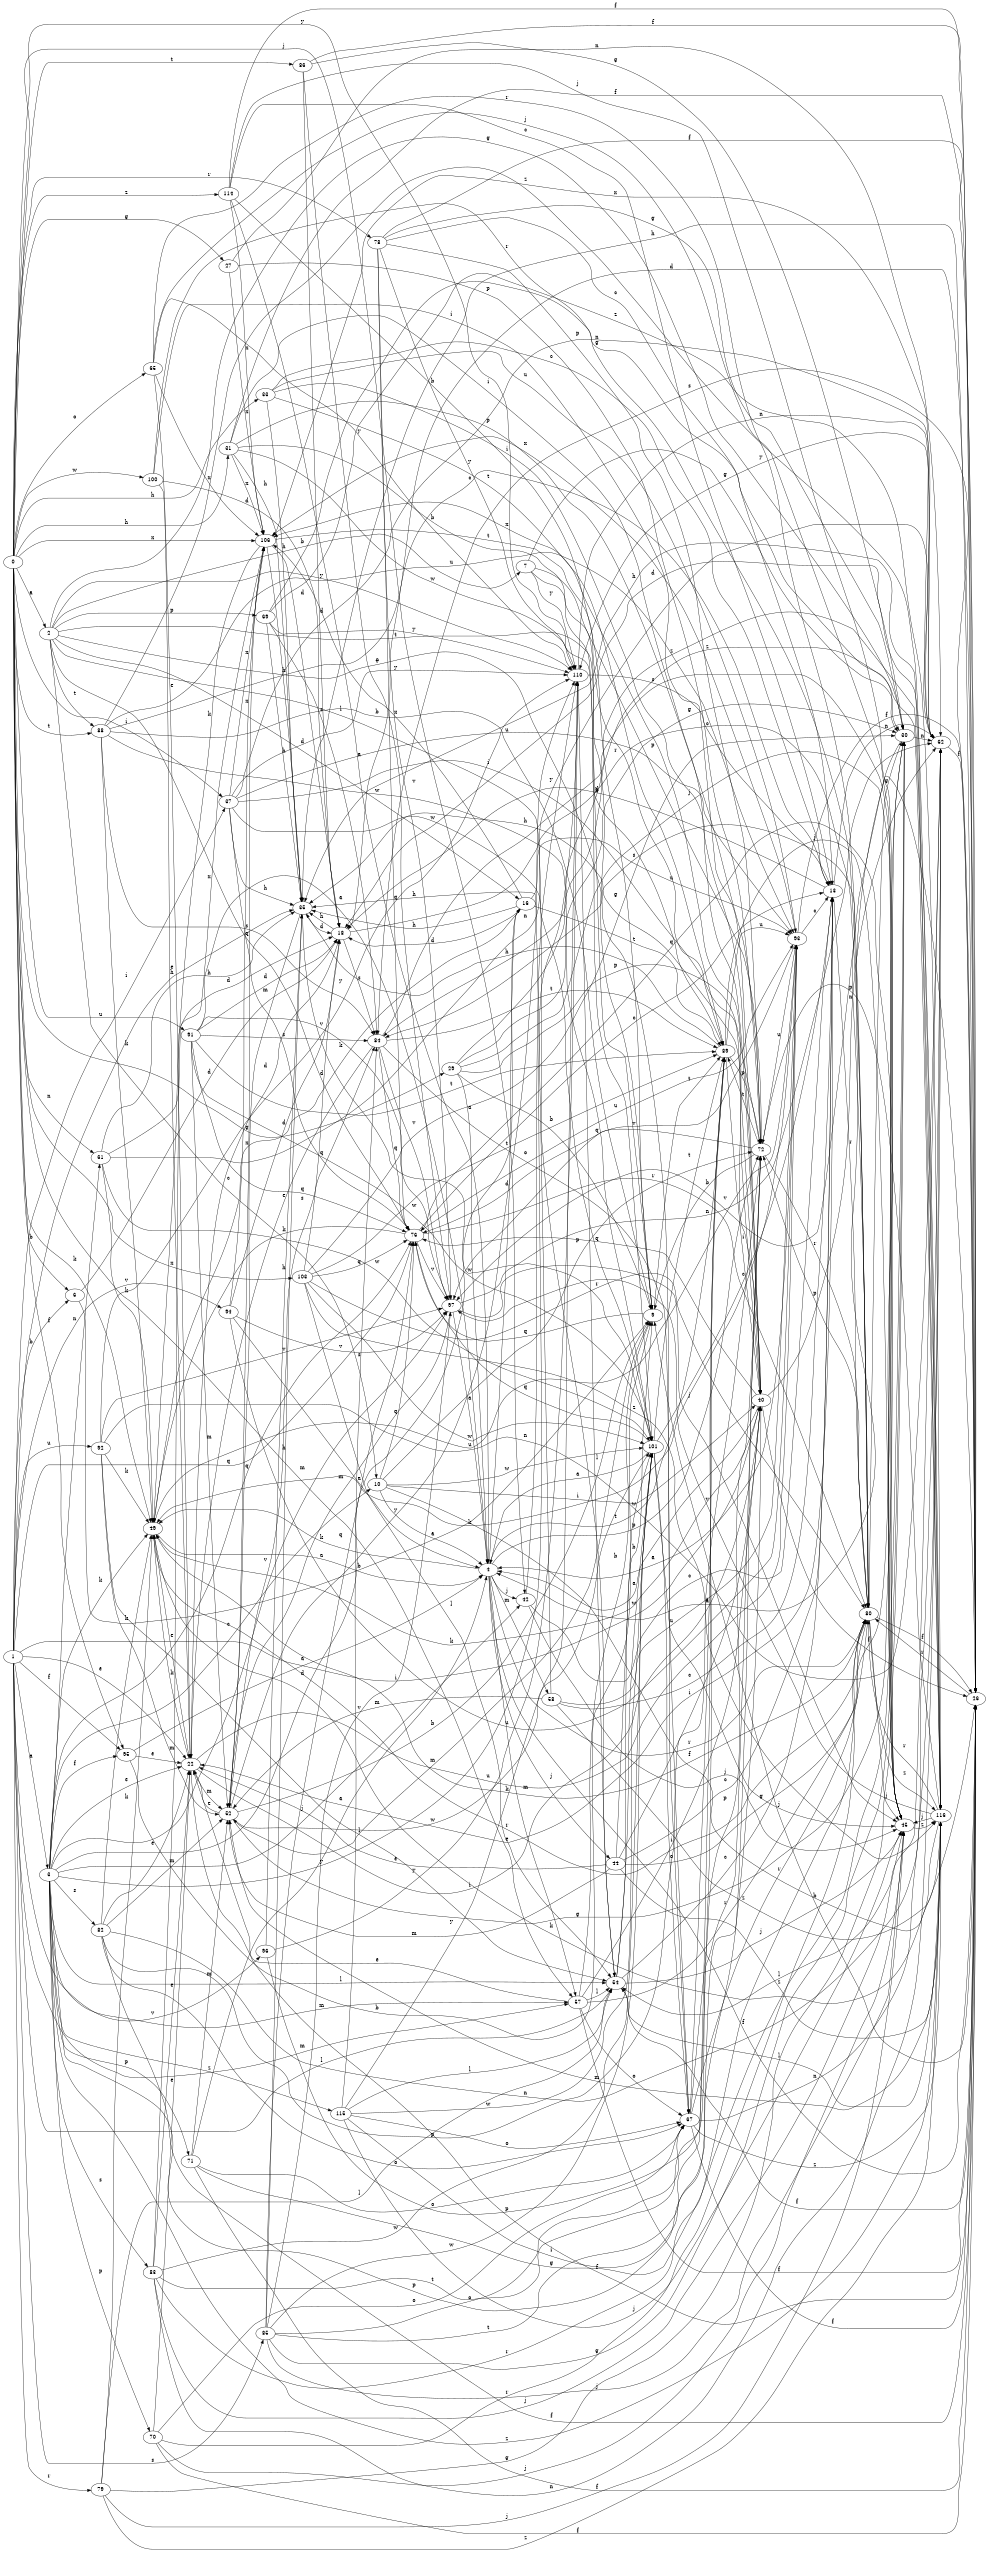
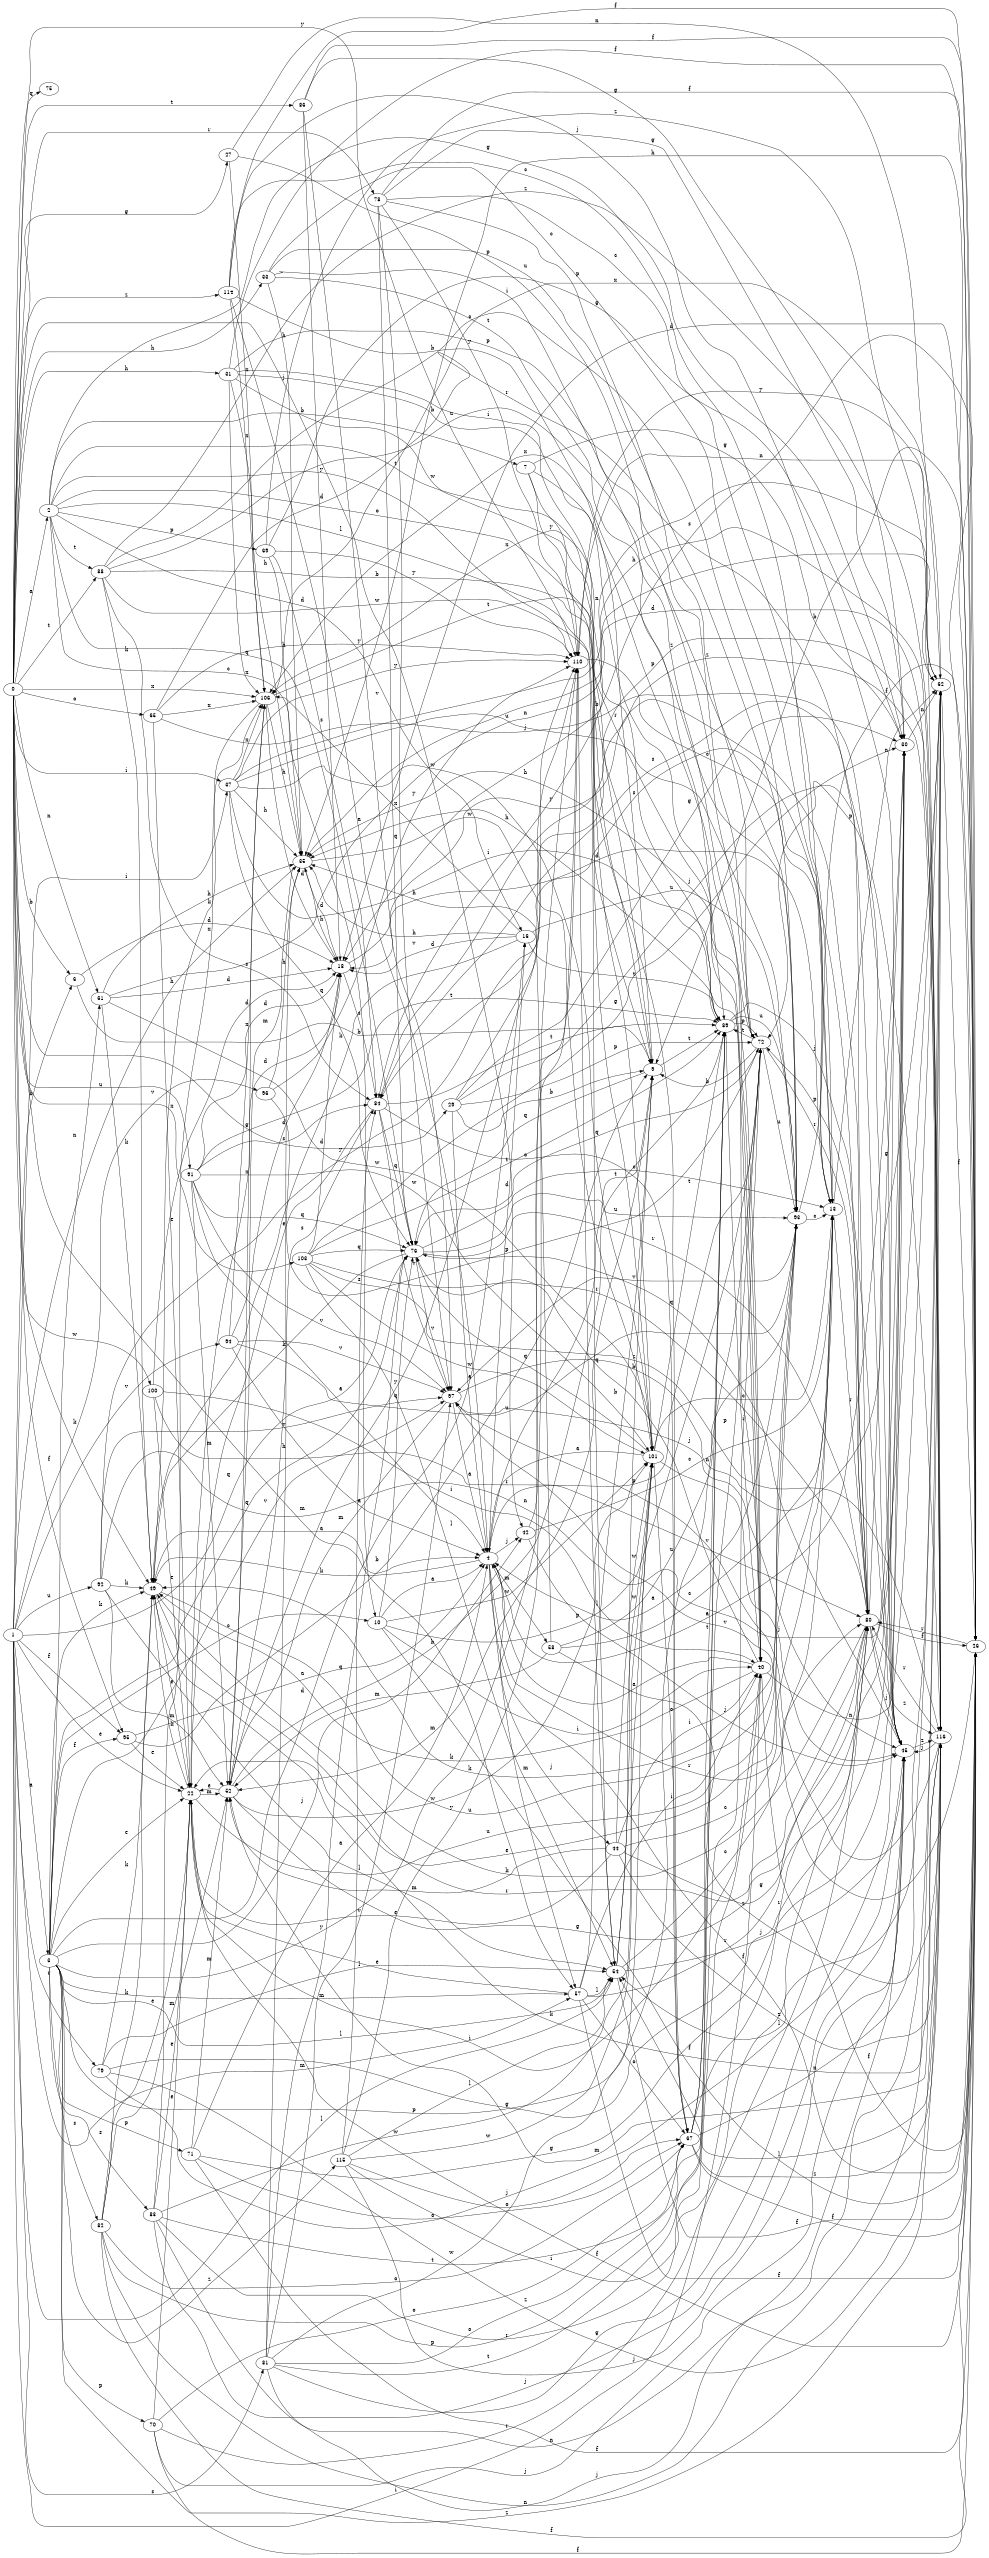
node "75": added
node "85": label "85" -> "81"
